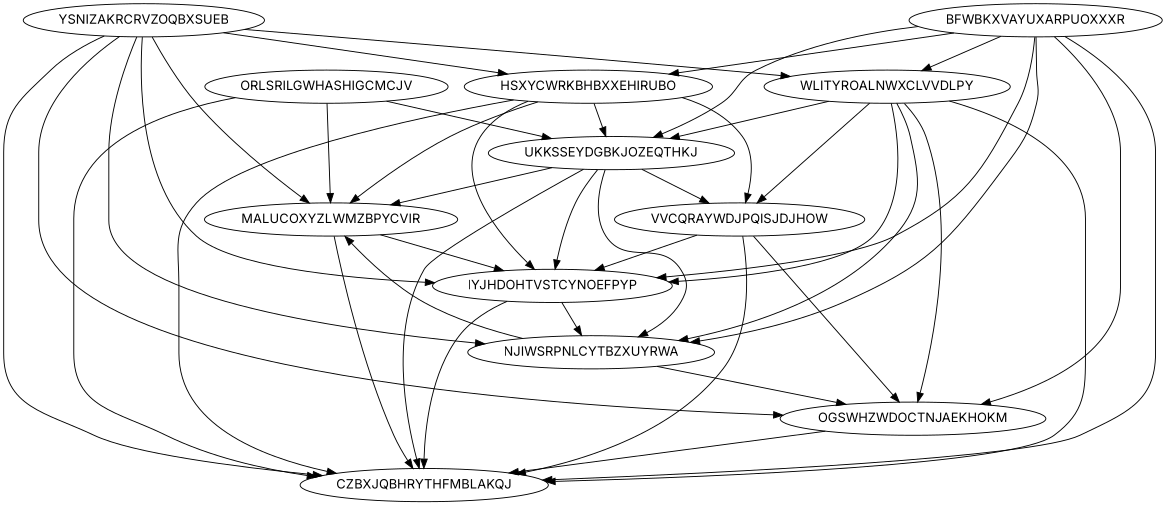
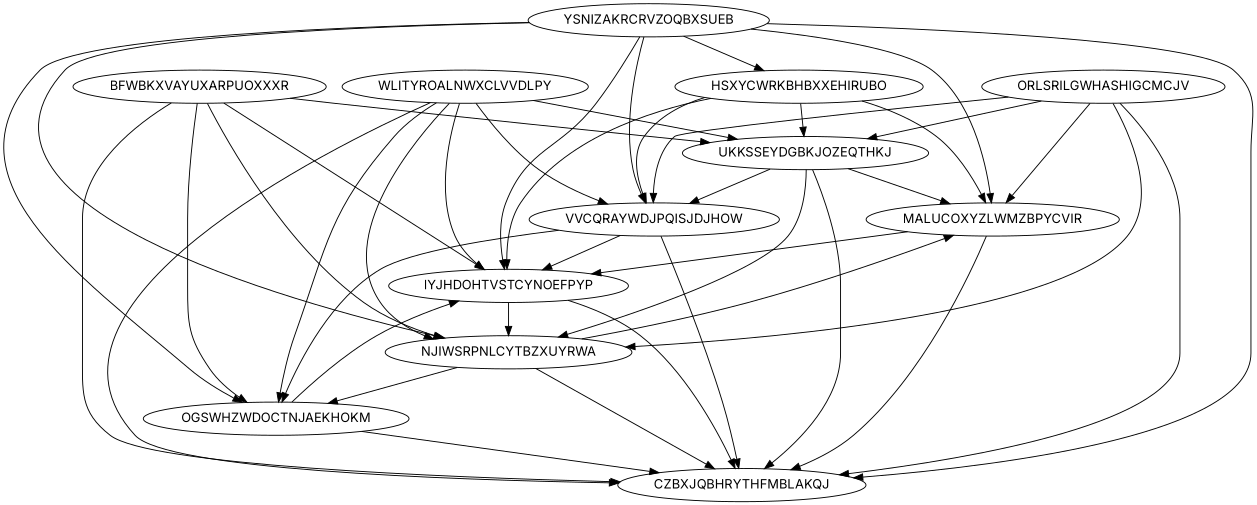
edge "YSNIZAKRCRVZOQBXSUEB" -> "WLITYROALNWXCLVVDLPY": now "YSNIZAKRCRVZOQBXSUEB" -> "VVCQRAYWDJPQISJDJHOW"
edge "BFWBKXVAYUXARPUOXXXR" -> "WLITYROALNWXCLVVDLPY": removed
edge "BFWBKXVAYUXARPUOXXXR" -> "HSXYCWRKBHBXXEHIRUBO": removed
edge "ORLSRILGWHASHIGCMCJV" -> "VVCQRAYWDJPQISJDJHOW": added
edge "HSXYCWRKBHBXXEHIRUBO" -> "CZBXJQBHRYTHFMBLAKQJ": now "NJIWSRPNLCYTBZXUYRWA" -> "CZBXJQBHRYTHFMBLAKQJ"
edge "UKKSSEYDGBKJOZEQTHKJ" -> "IYJHDOHTVSTCYNOEFPYP": now "OGSWHZWDOCTNJAEKHOKM" -> "IYJHDOHTVSTCYNOEFPYP"
edge "ORLSRILGWHASHIGCMCJV" -> "NJIWSRPNLCYTBZXUYRWA": added
